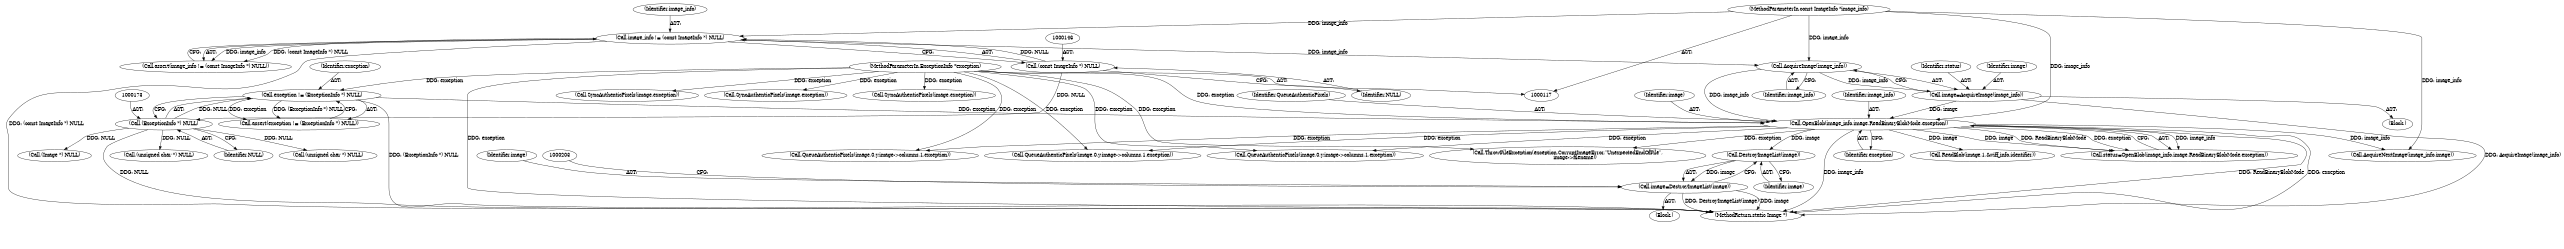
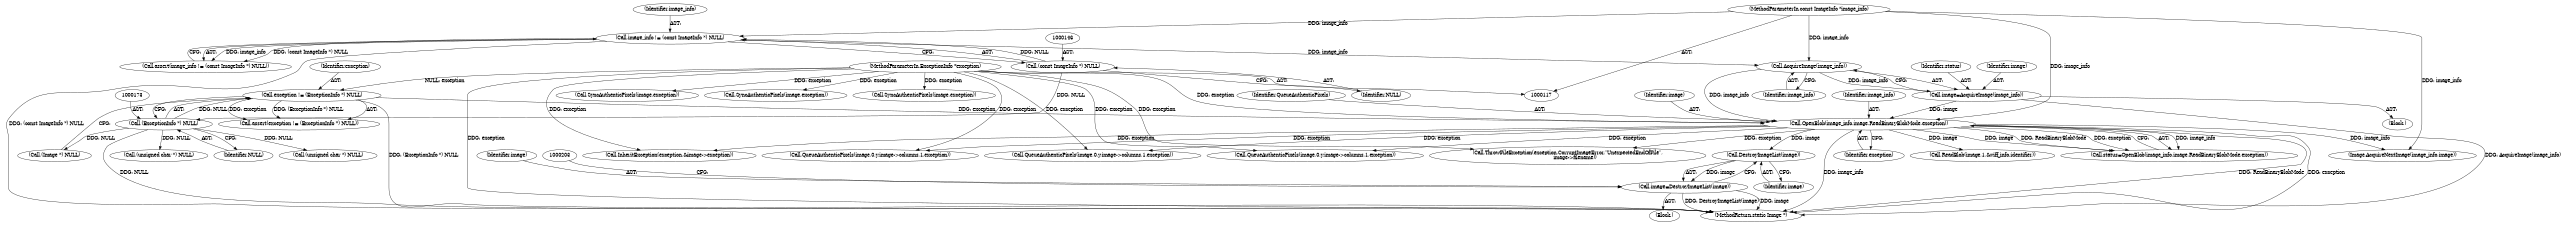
edge "(MethodParameterIn,ExceptionInfo *exception)" -> "(Call,exception != (ExceptionInfo *) NULL)": label "DDG: exception" -> "NULL: exception"
edge "(Call,assert(exception != (ExceptionInfo *) NULL))" -> "(Call,exception != (ExceptionInfo *) NULL)": now "(Call,(Image *) NULL)" -> "(Call,exception != (ExceptionInfo *) NULL)"
node "(Call,InheritException(exception,&image->exception))": added
node "(Call,AcquireNextImage(image_info,image))": label "(Call,AcquireNextImage(image_info,image))" -> "(Image,AcquireNextImage(image_info,image))"
